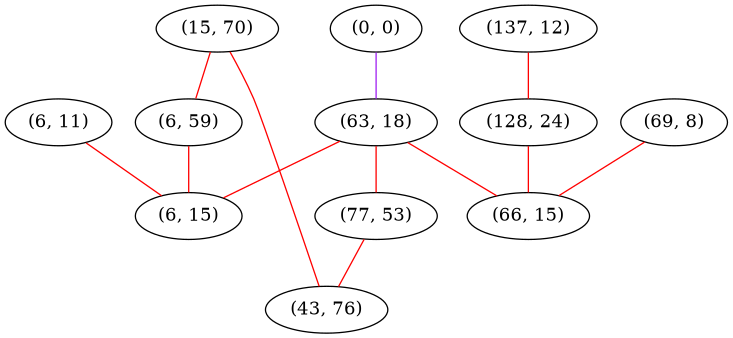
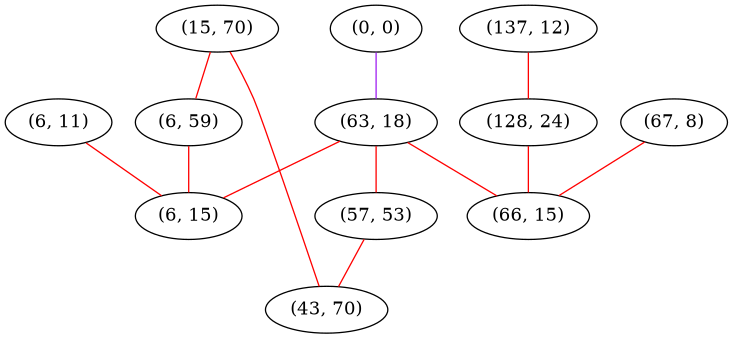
node "(69, 8)": label "(69, 8)" -> "(67, 8)"
node "(77, 53)": label "(77, 53)" -> "(57, 53)"
node "(43, 76)": label "(43, 76)" -> "(43, 70)"
